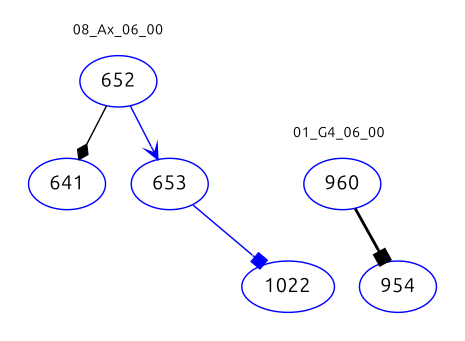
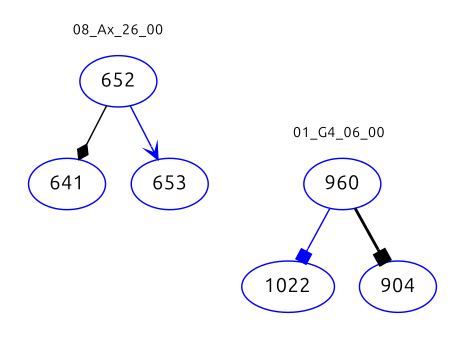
cluster "08_Ax_06_00": label "08_Ax_06_00" -> "08_Ax_26_00"
edge "653" -> "1022": now "960" -> "1022"
node "954": label "954" -> "904"
